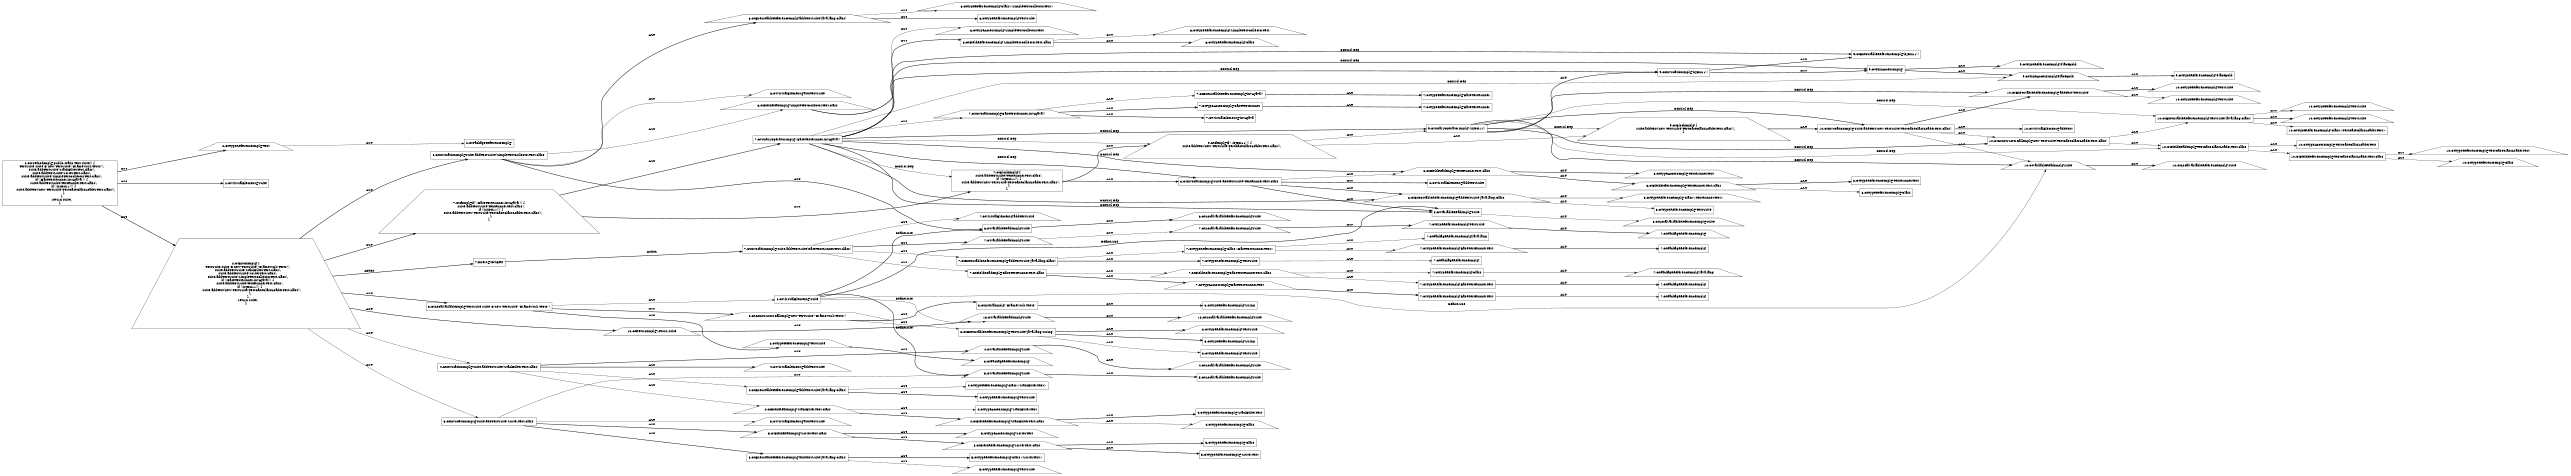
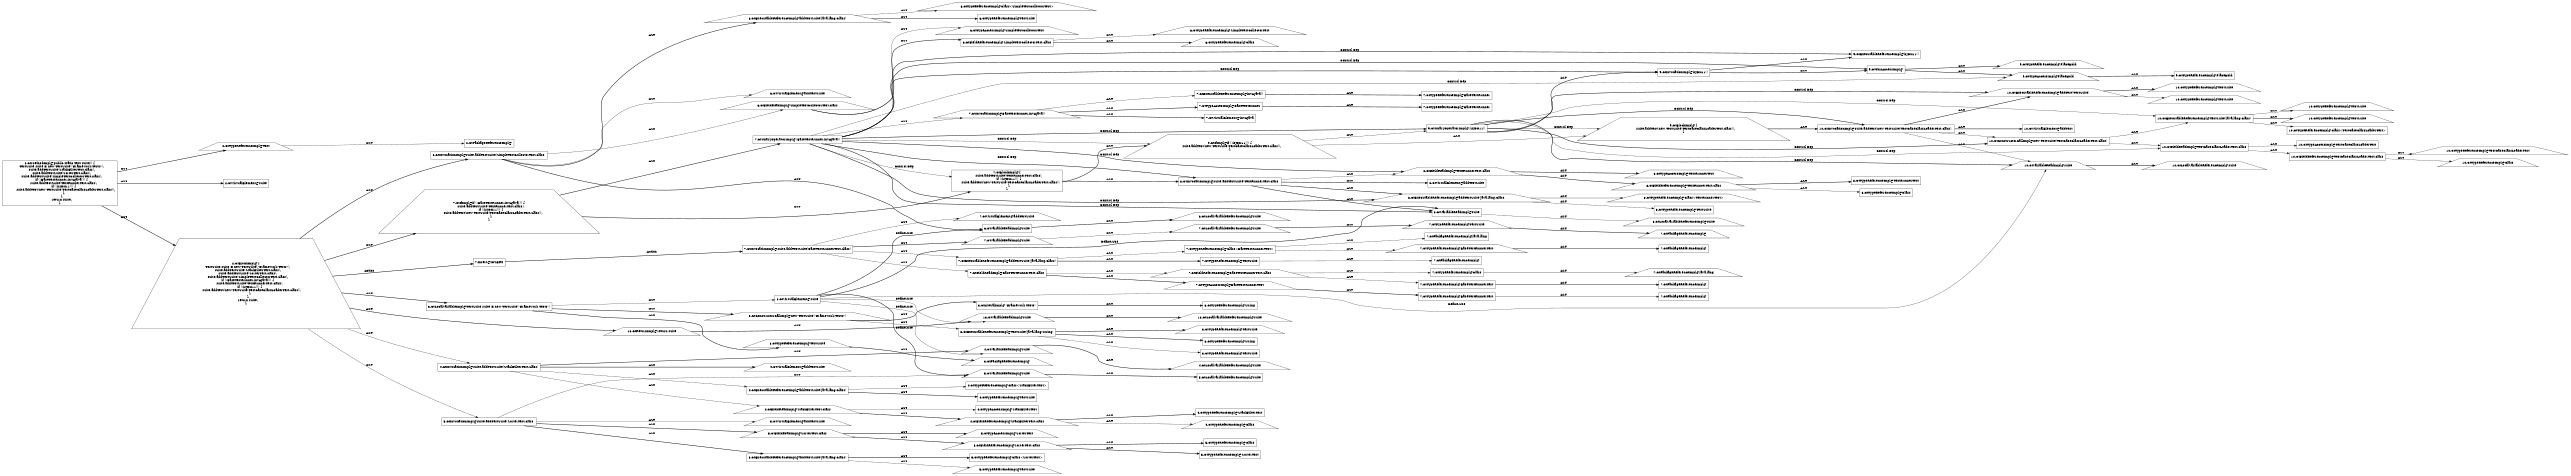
edge "3:CtVirtualElement@suite" -> "4:CtVariableReadImpl@suite": added, label "Define-Use"
